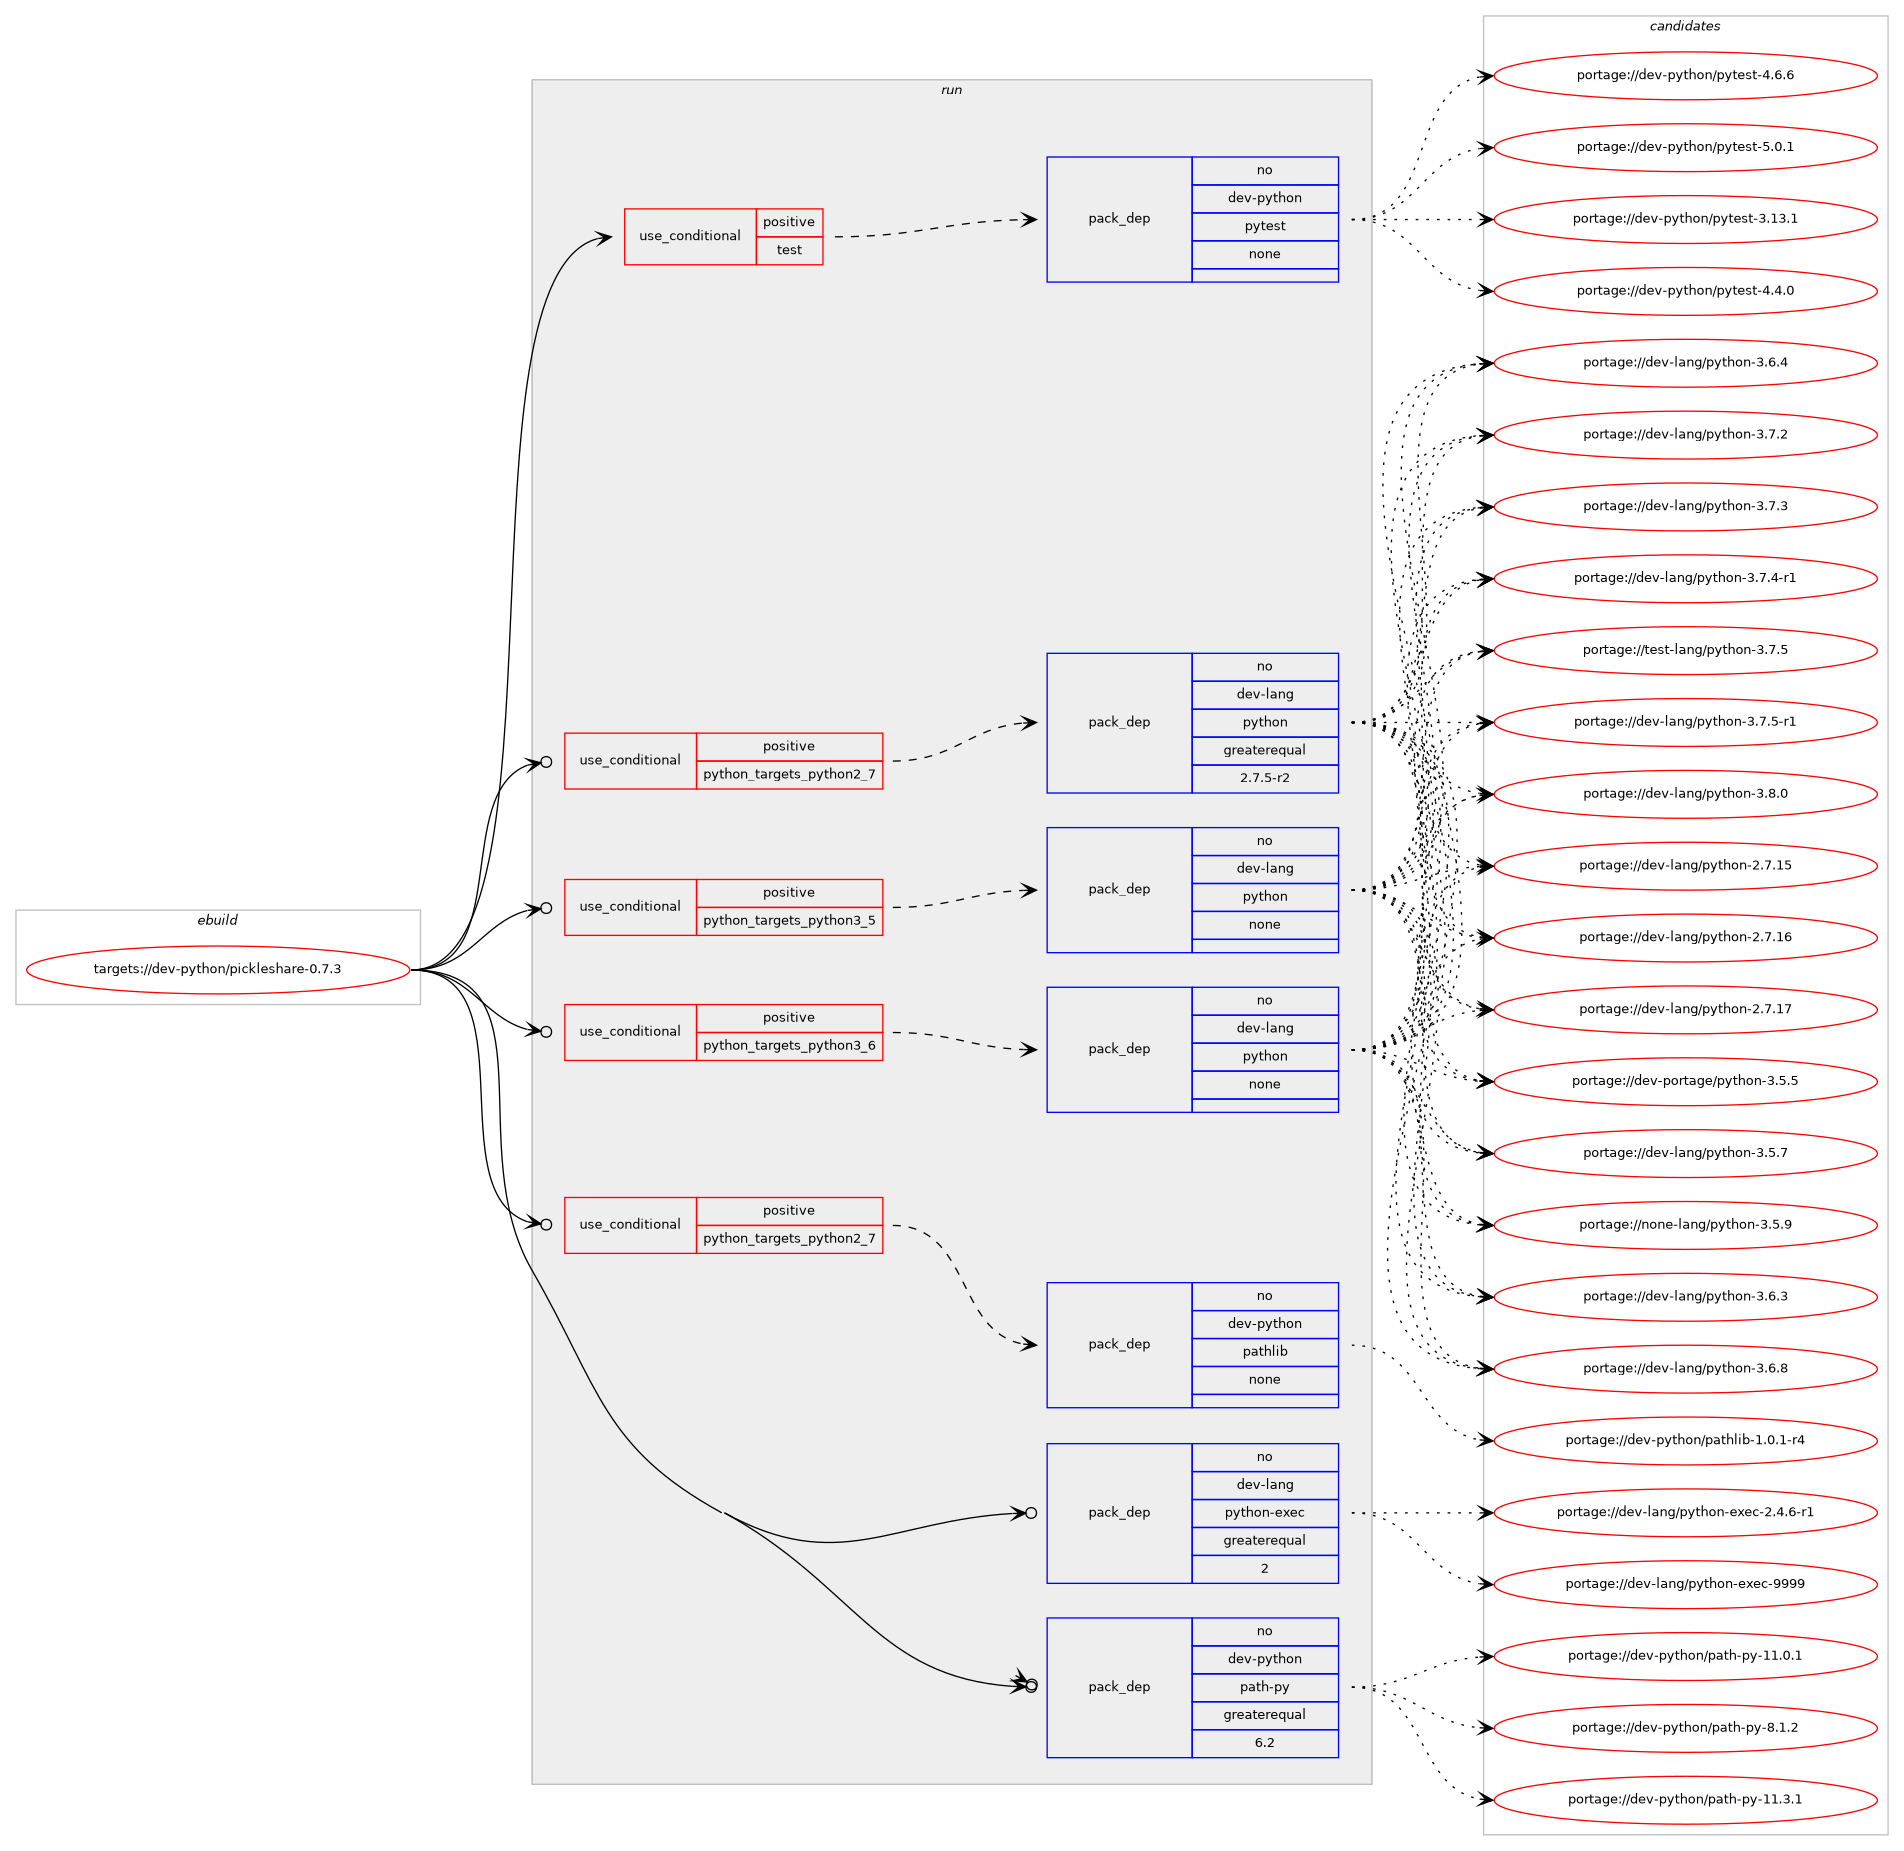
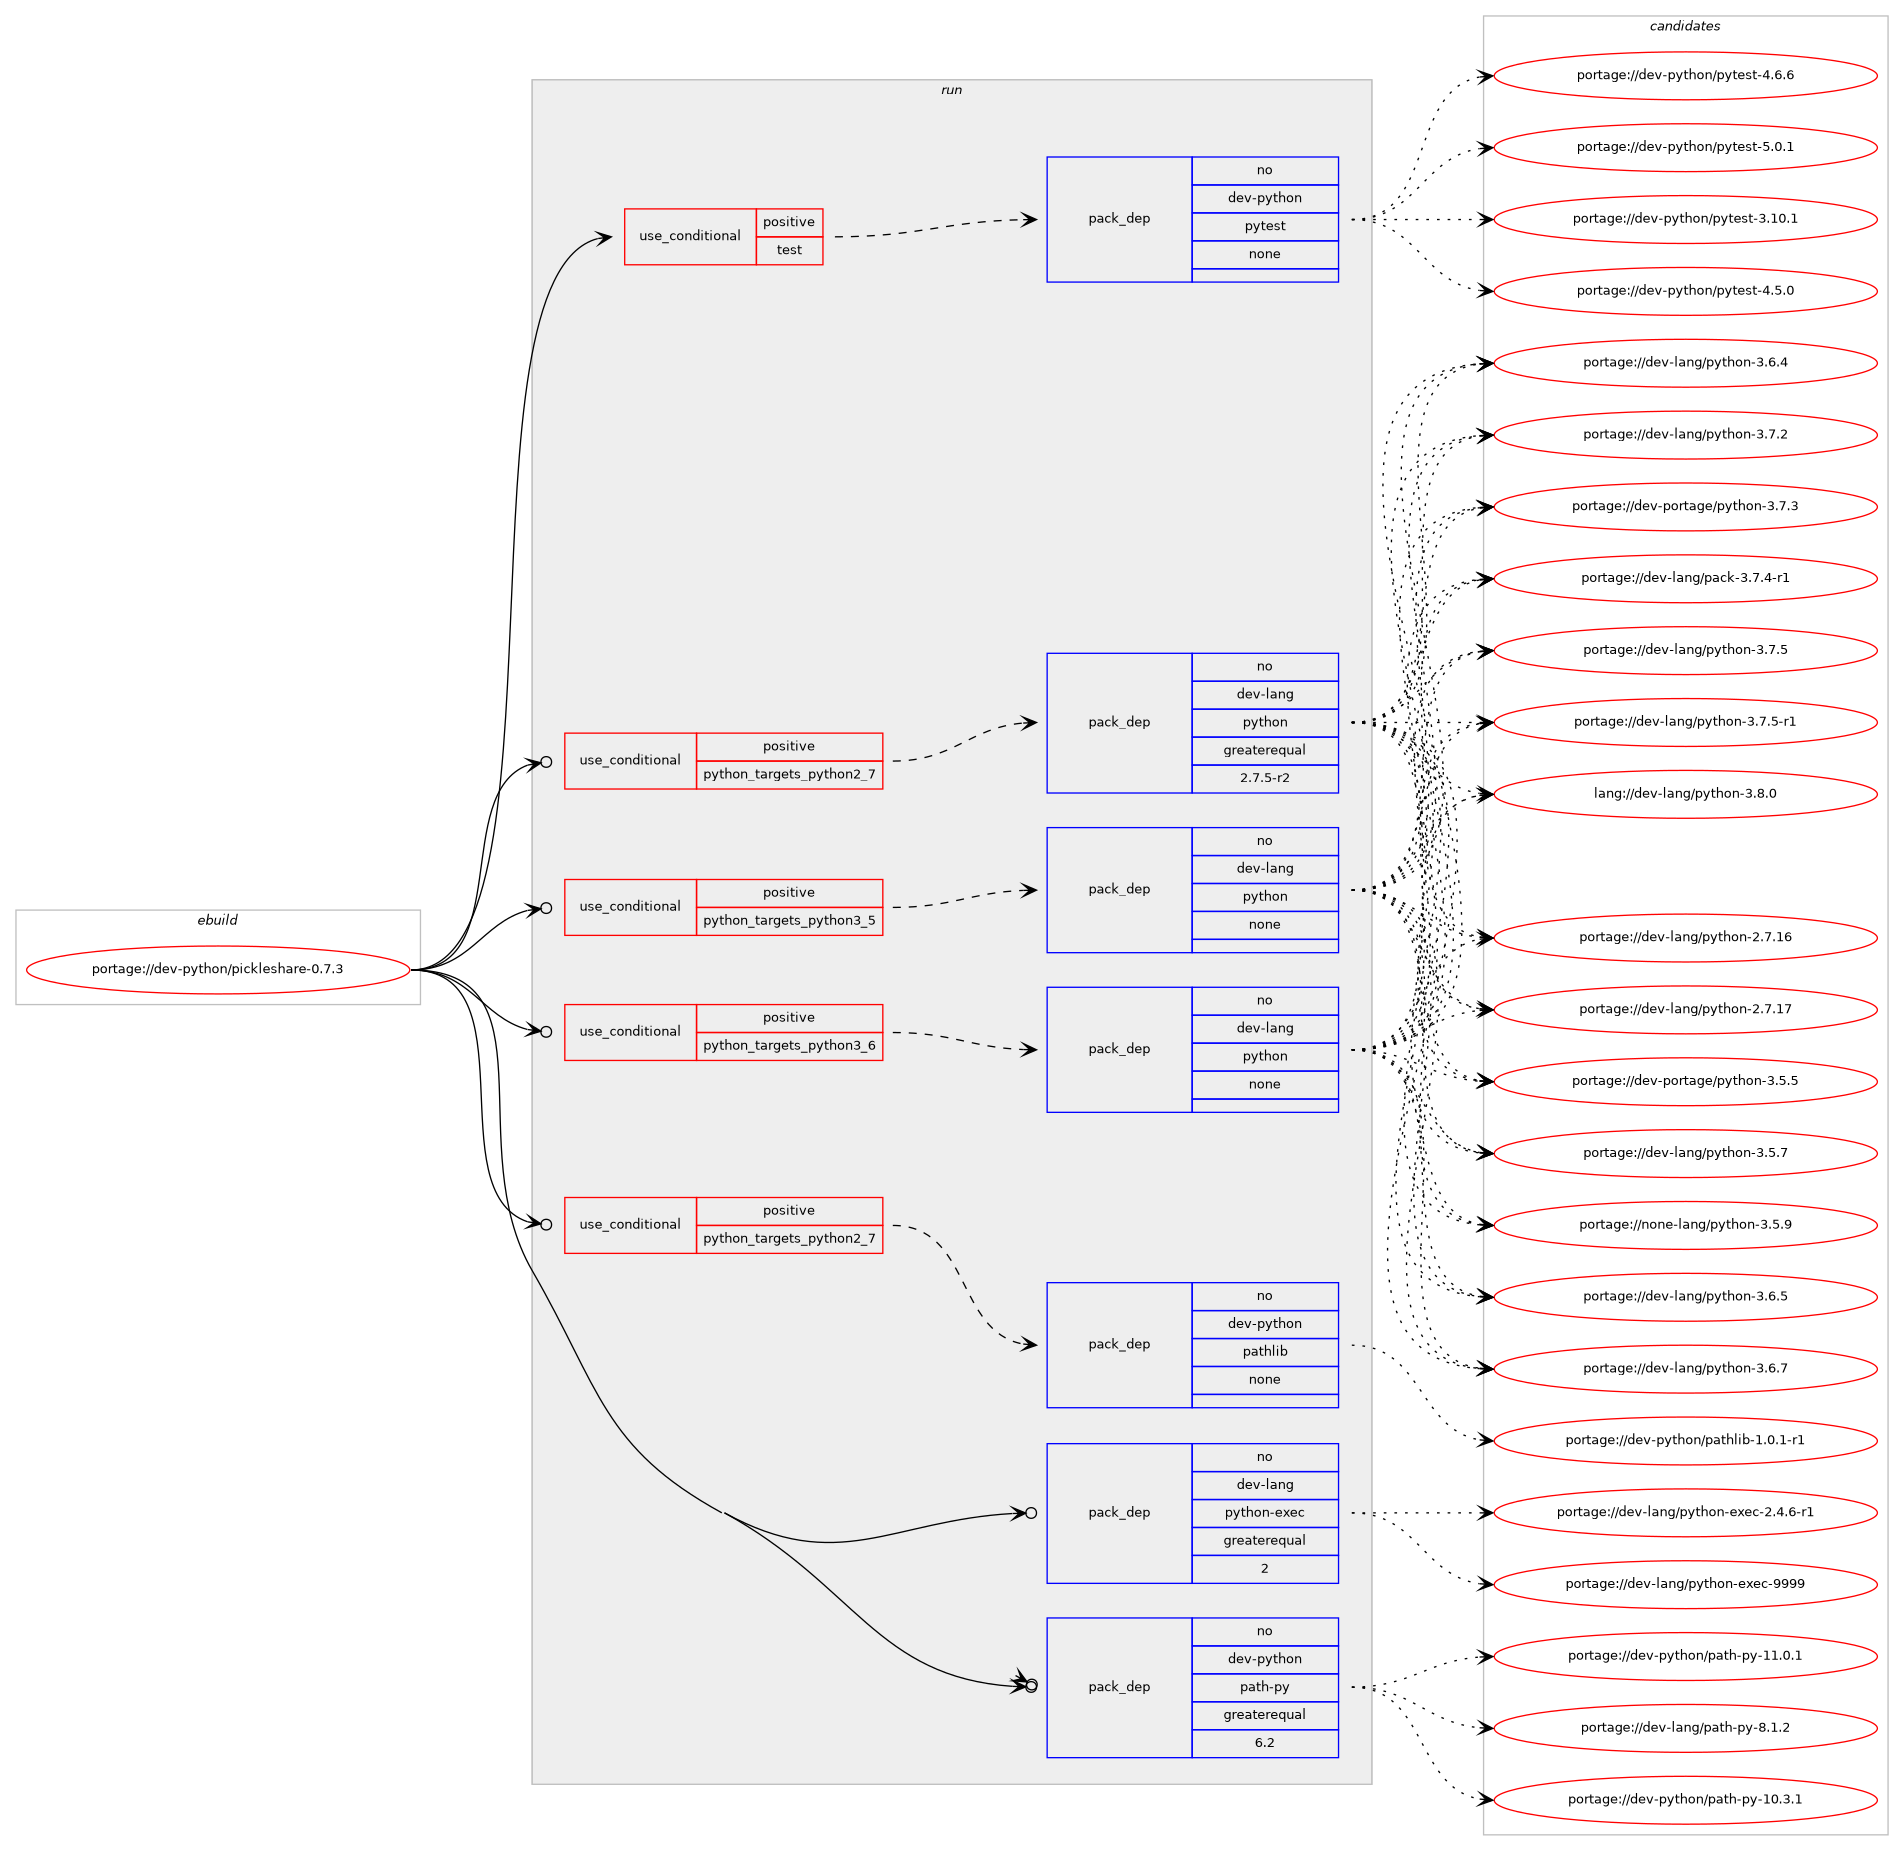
node "portage://dev-python/pytest-3.13.1": label "portage://dev-python/pytest-3.13.1" -> "portage://dev-python/pytest-3.10.1"
node "portage://dev-python/pytest-4.4.0": label "portage://dev-python/pytest-4.4.0" -> "portage://dev-python/pytest-4.5.0"
node "portage://dev-lang/python-3.7.3": label "portage://dev-lang/python-3.7.3" -> "portage://dev-portage/python-3.7.3"
node "portage://dev-lang/python-3.7.4-r1": label "portage://dev-lang/python-3.7.4-r1" -> "portage://dev-lang/pack-3.7.4-r1"
node "portage://test-lang/python-3.7.5": label "portage://test-lang/python-3.7.5" -> "portage://dev-lang/python-3.7.5"
node "portage://dev-lang/python-3.8.0": label "portage://dev-lang/python-3.8.0" -> "lang://dev-lang/python-3.8.0"
node "portage://dev-lang/python-2.7.15": removed
node "targets://dev-python/pickleshare-0.7.3": label "targets://dev-python/pickleshare-0.7.3" -> "portage://dev-python/pickleshare-0.7.3"
node "portage://dev-lang/python-3.6.3": label "portage://dev-lang/python-3.6.3" -> "portage://dev-lang/python-3.6.5"
node "portage://dev-lang/python-3.6.8": label "portage://dev-lang/python-3.6.8" -> "portage://dev-lang/python-3.6.7"
node "portage://dev-python/pathlib-1.0.1-r4": label "portage://dev-python/pathlib-1.0.1-r4" -> "portage://dev-python/pathlib-1.0.1-r1"
node "portage://dev-python/path-py-8.1.2": label "portage://dev-python/path-py-8.1.2" -> "portage://dev-lang/path-py-8.1.2"
node "portage://dev-python/path-py-11.3.1": label "portage://dev-python/path-py-11.3.1" -> "portage://dev-python/path-py-10.3.1"
